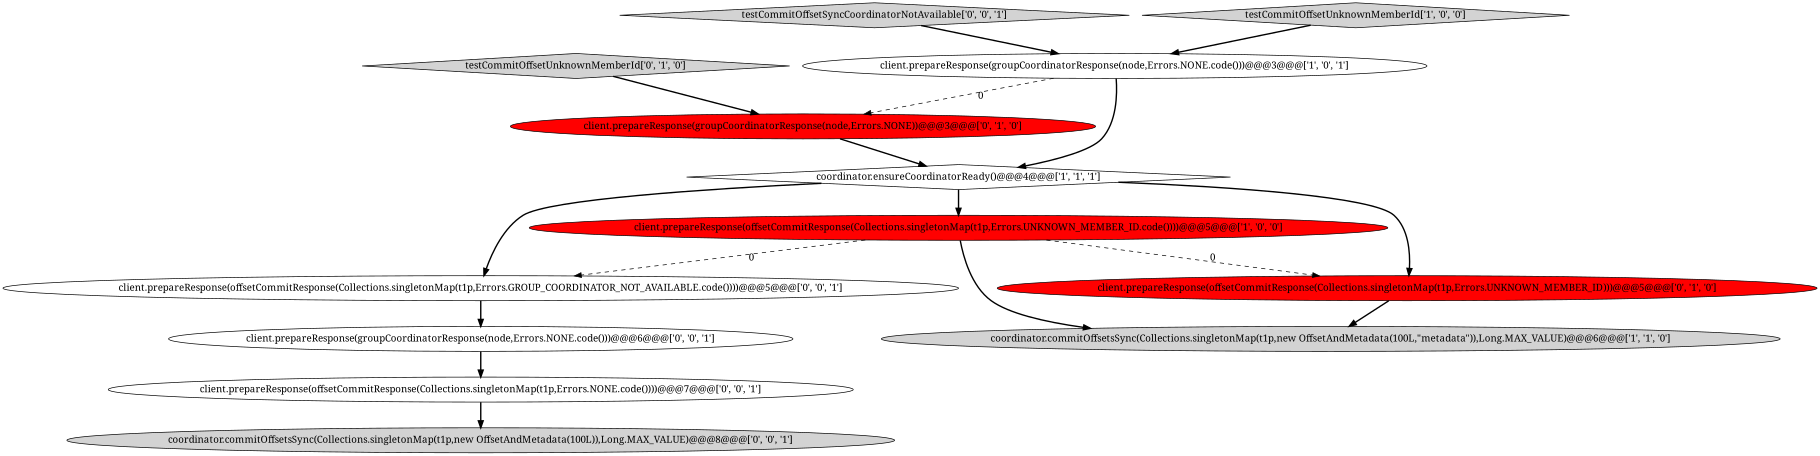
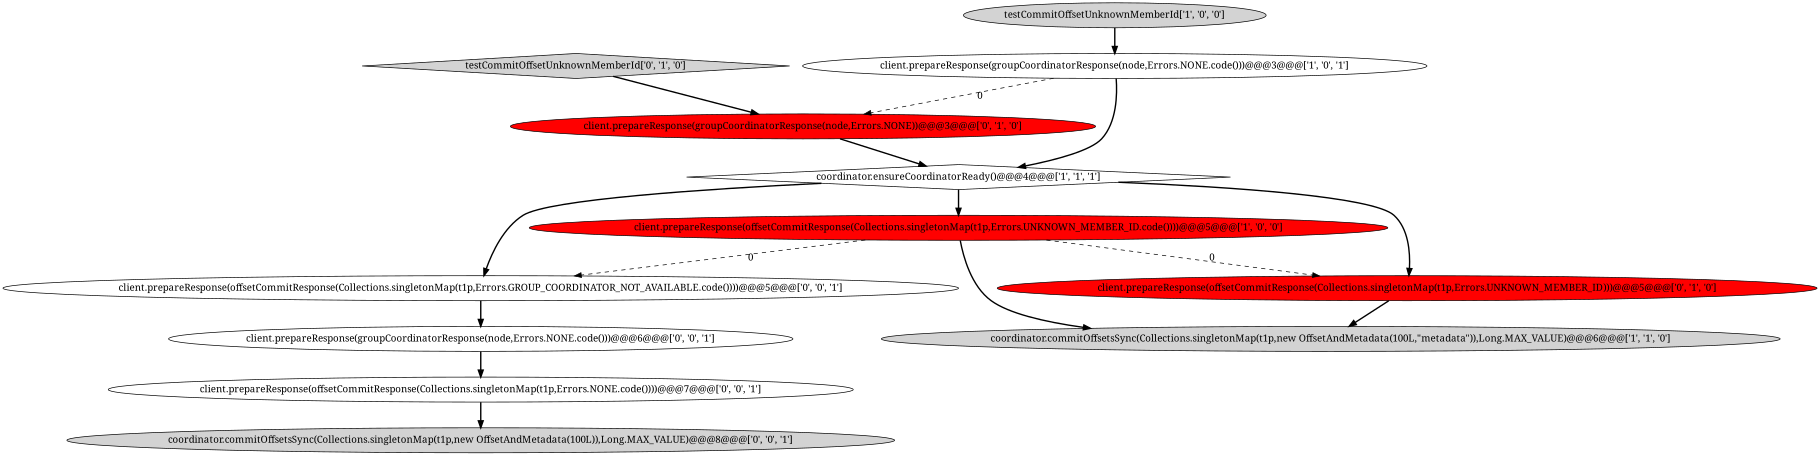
node "testCommitOffsetSyncCoordinatorNotAvailable['0', '0', '1']": removed
node "testCommitOffsetUnknownMemberId['1', '0', '0']": shape diamond -> ellipse
